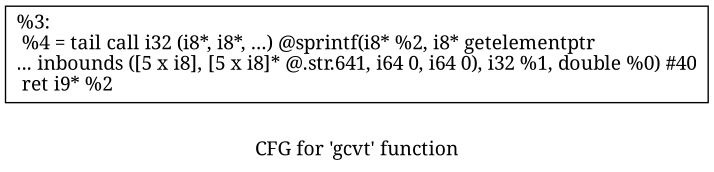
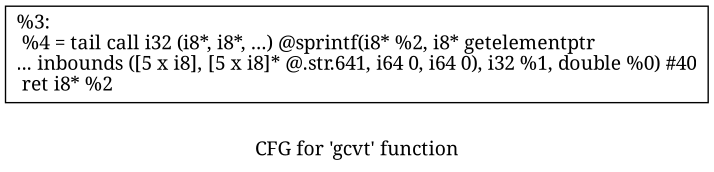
node "%3:": text "ret i9* %2" -> "ret i8* %2"
